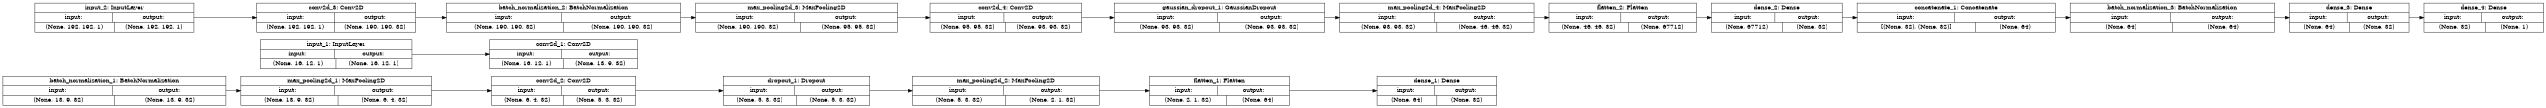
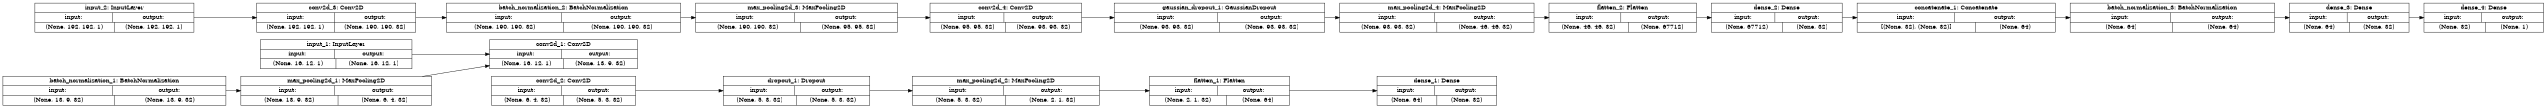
edge "max_pooling2d_1: MaxPooling2D" -> "conv2d_2: Conv2D": now "max_pooling2d_1: MaxPooling2D" -> "conv2d_1: Conv2D"
